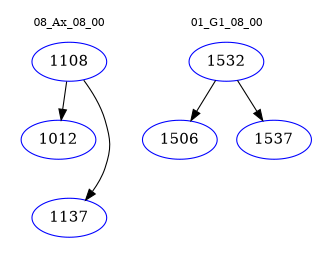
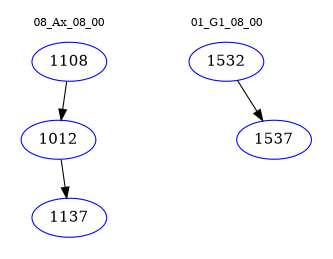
edge "1108" -> "1137": now "1012" -> "1137"
node "1506": removed
